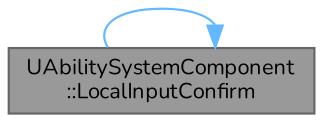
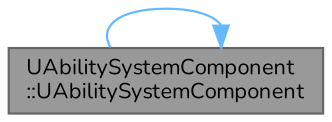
node "UAbilitySystemComponent ::LocalInputConfirm": label "UAbilitySystemComponent ::LocalInputConfirm" -> "UAbilitySystemComponent ::UAbilitySystemComponent"
